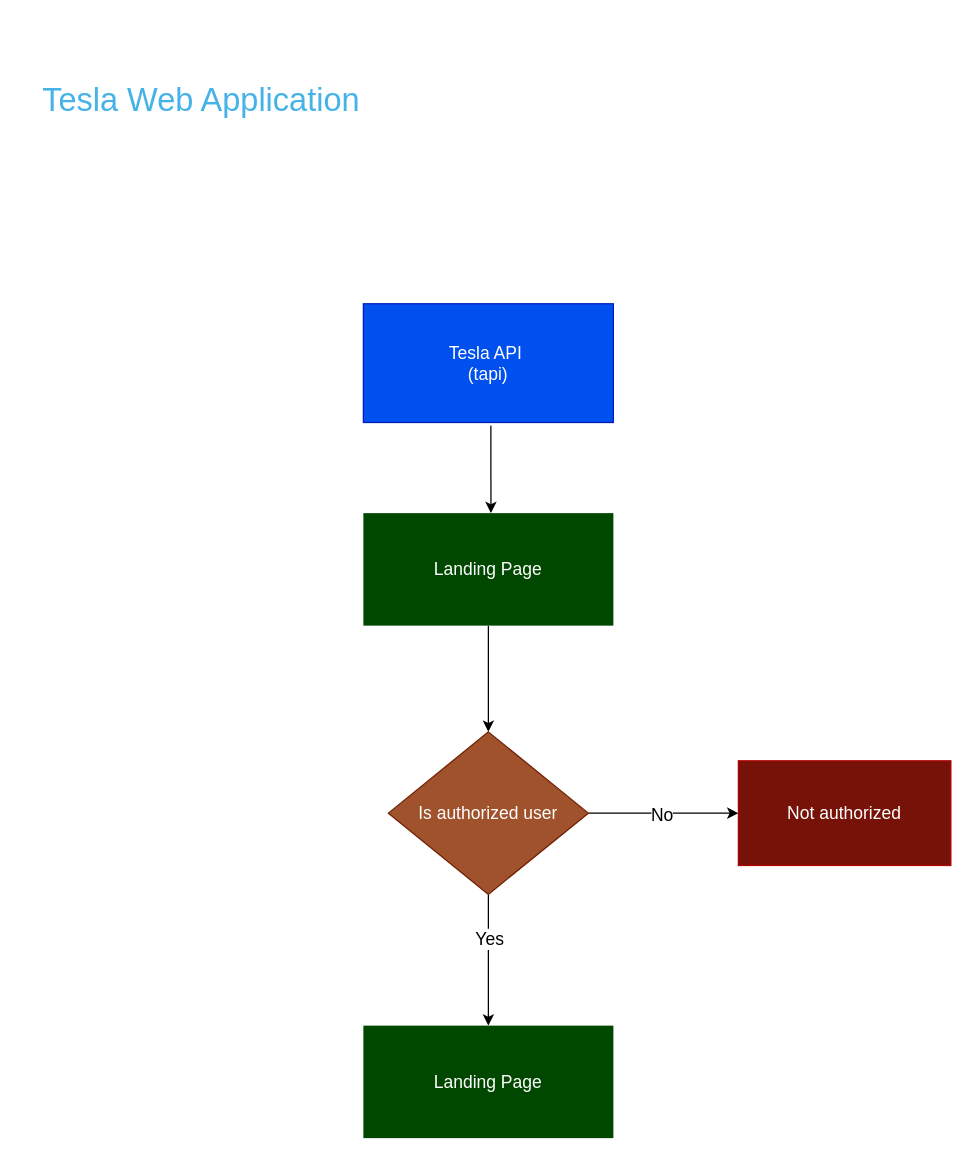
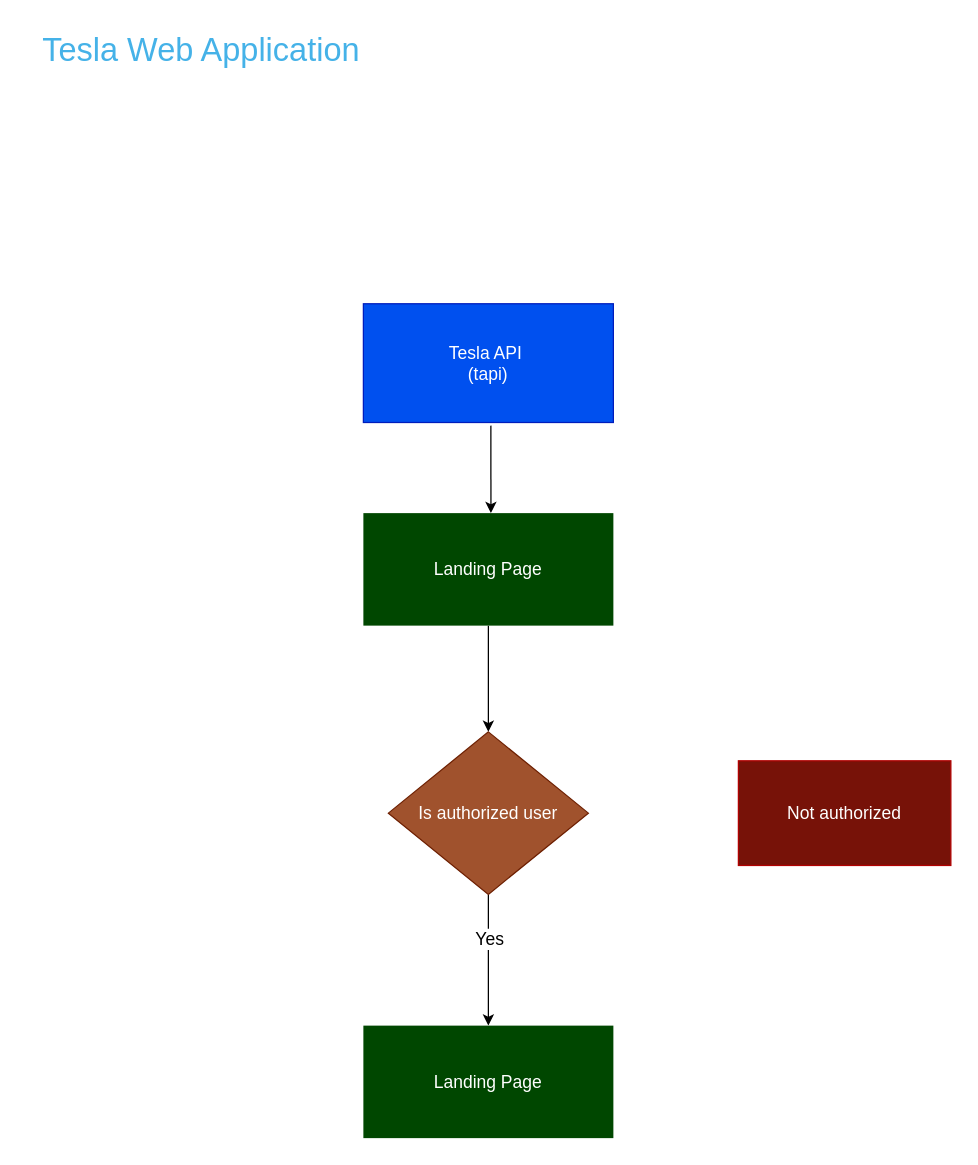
node "Tesla Web Application": moved (201, 101) -> (201, 51)
edge "Is authorized user" -> "Not authorized": removed, label "No"
